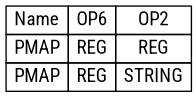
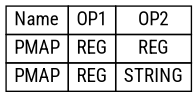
node "Name": text "OP6" -> "OP1"
